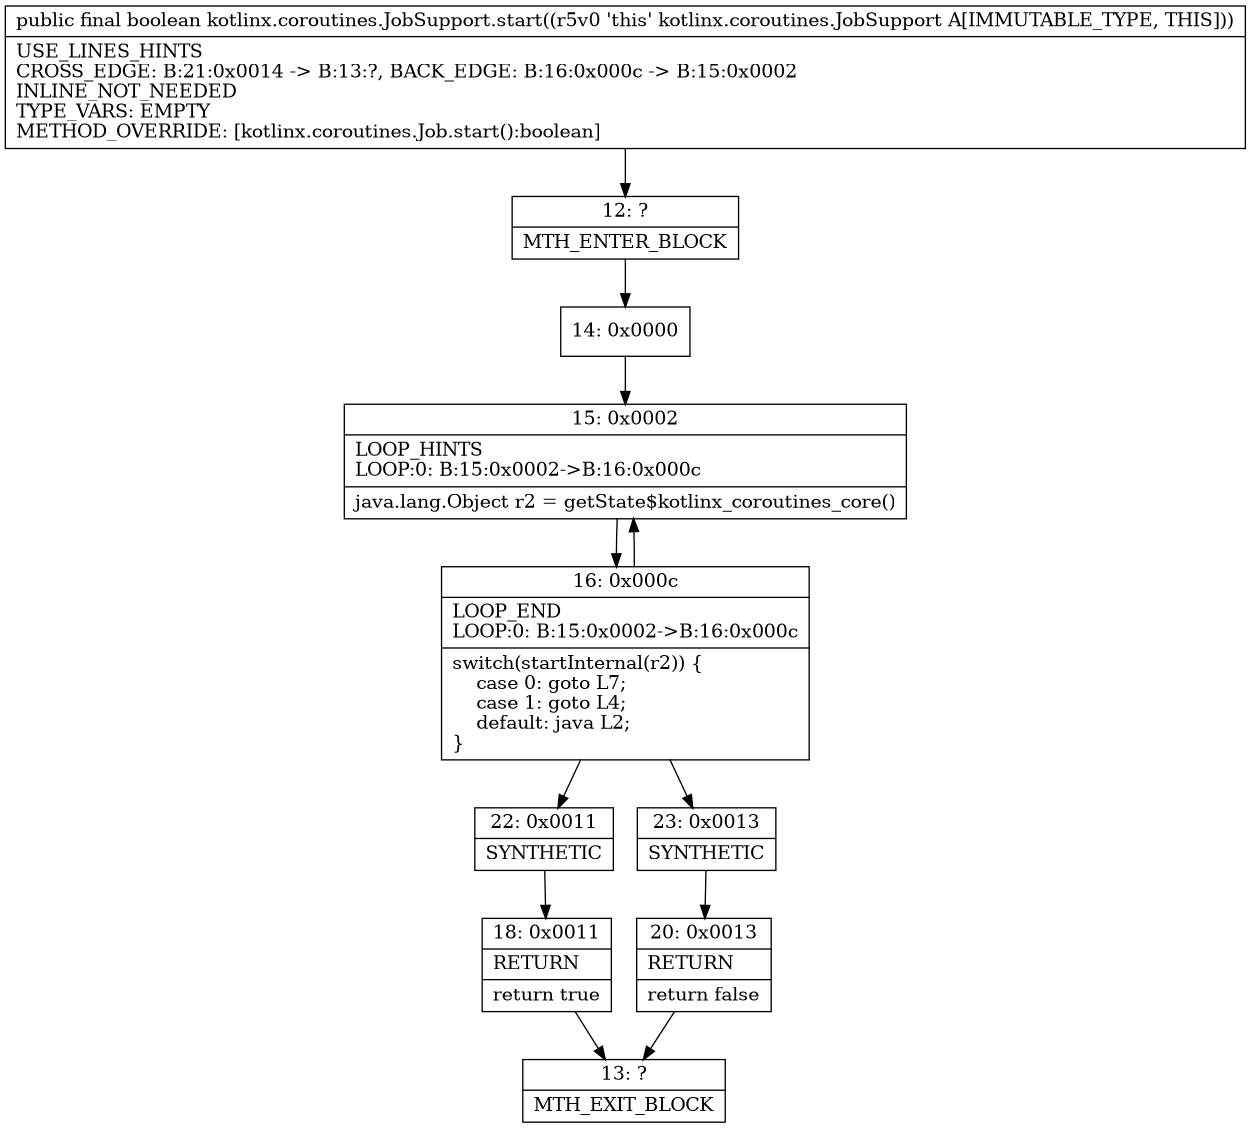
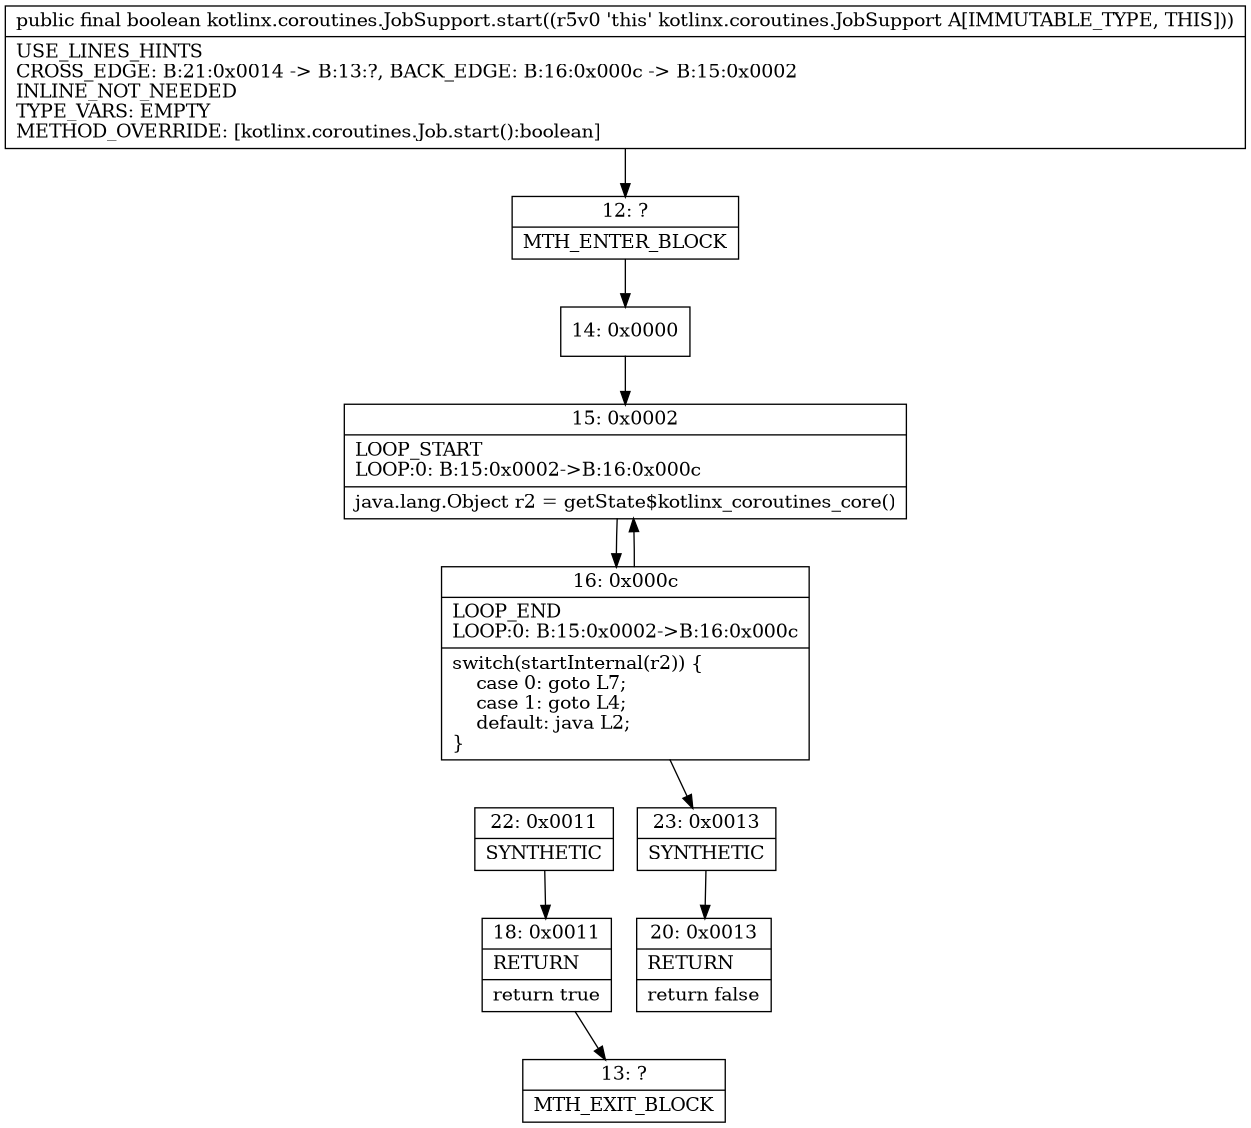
node "15: 0x0002": text "LOOP_HINTS" -> "LOOP_START"
edge "16: 0x000c" -> "22: 0x0011": removed
edge "20: 0x0013" -> "13: ?": removed
